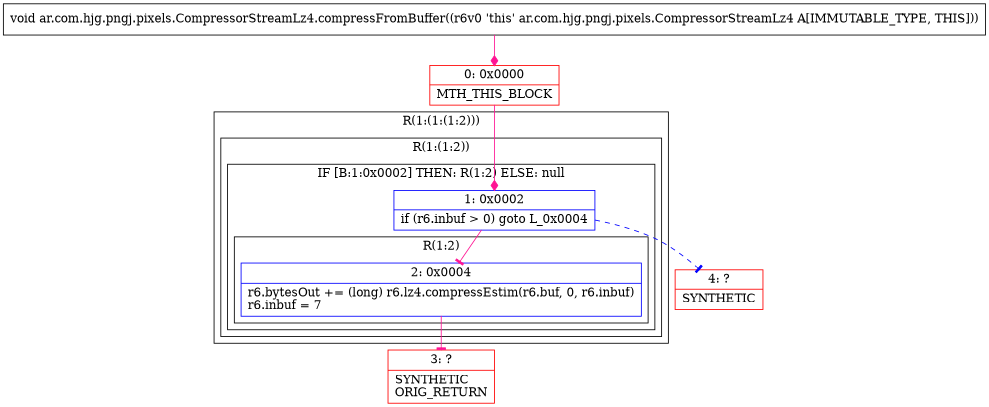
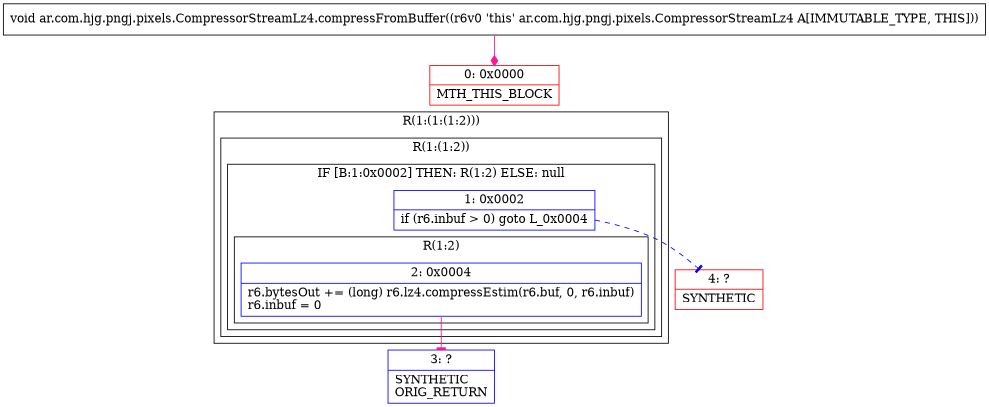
edge "0: 0x0000" -> "1: 0x0002": removed
edge "1: 0x0002" -> "2: 0x0004": removed
node "2: 0x0004": text "r6.inbuf = 7" -> "r6.inbuf = 0"
node "3: ?": color red -> blue
